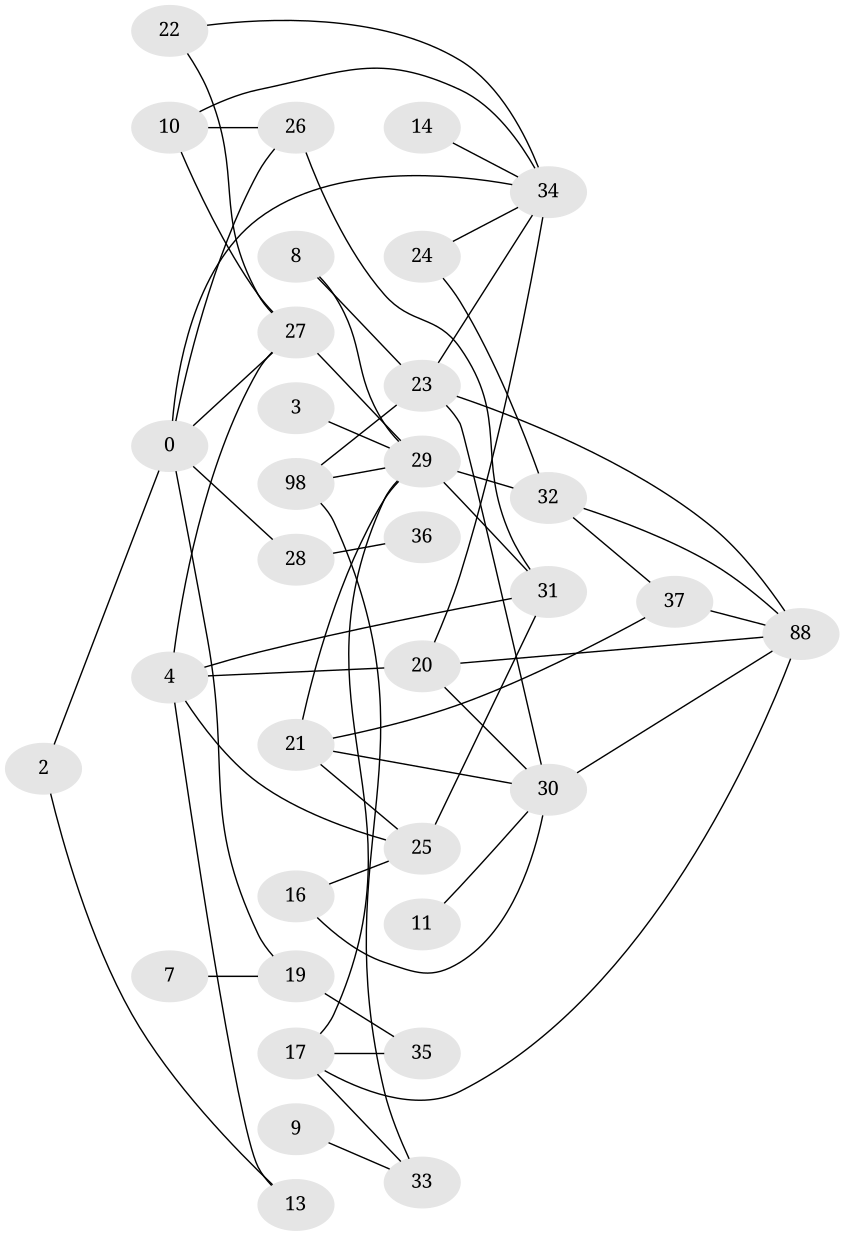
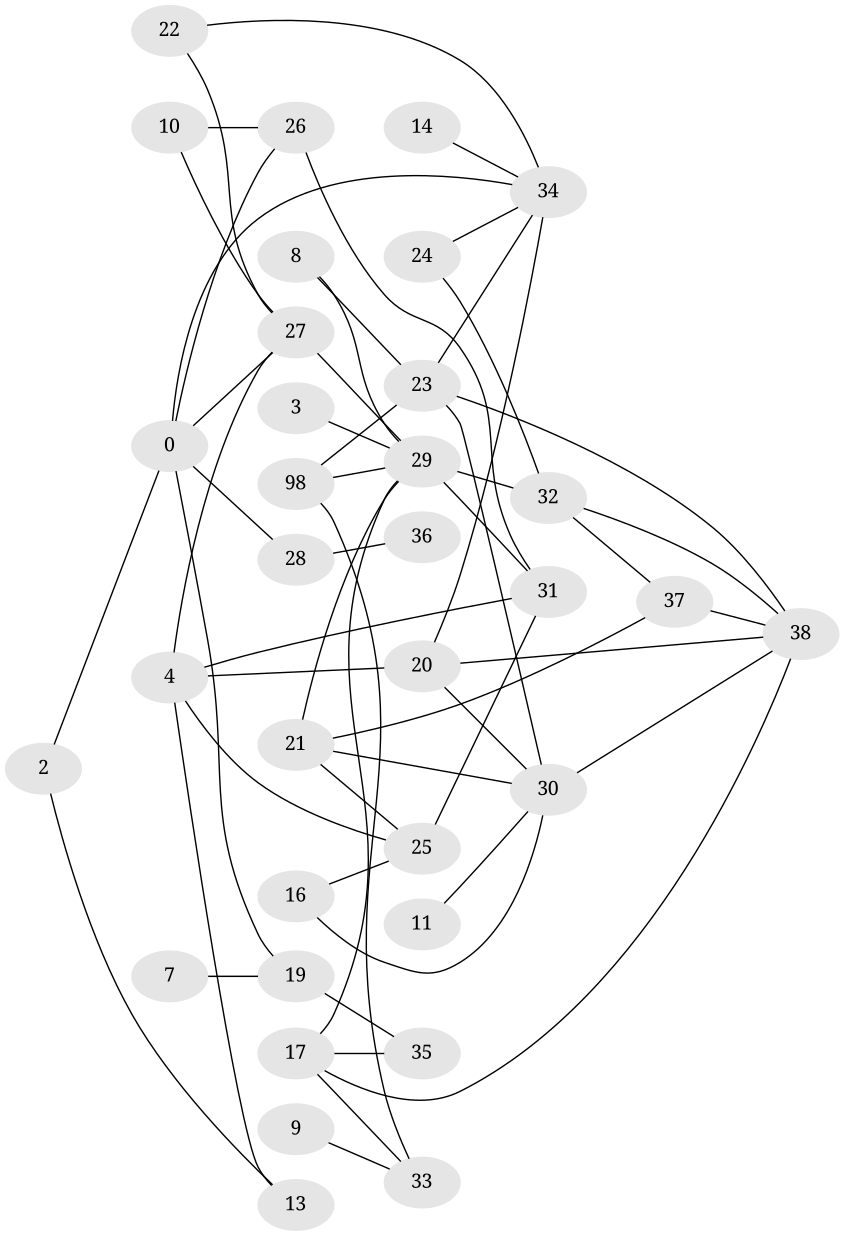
edge "10" -- "34": removed
node "88": label "88" -> "38"
